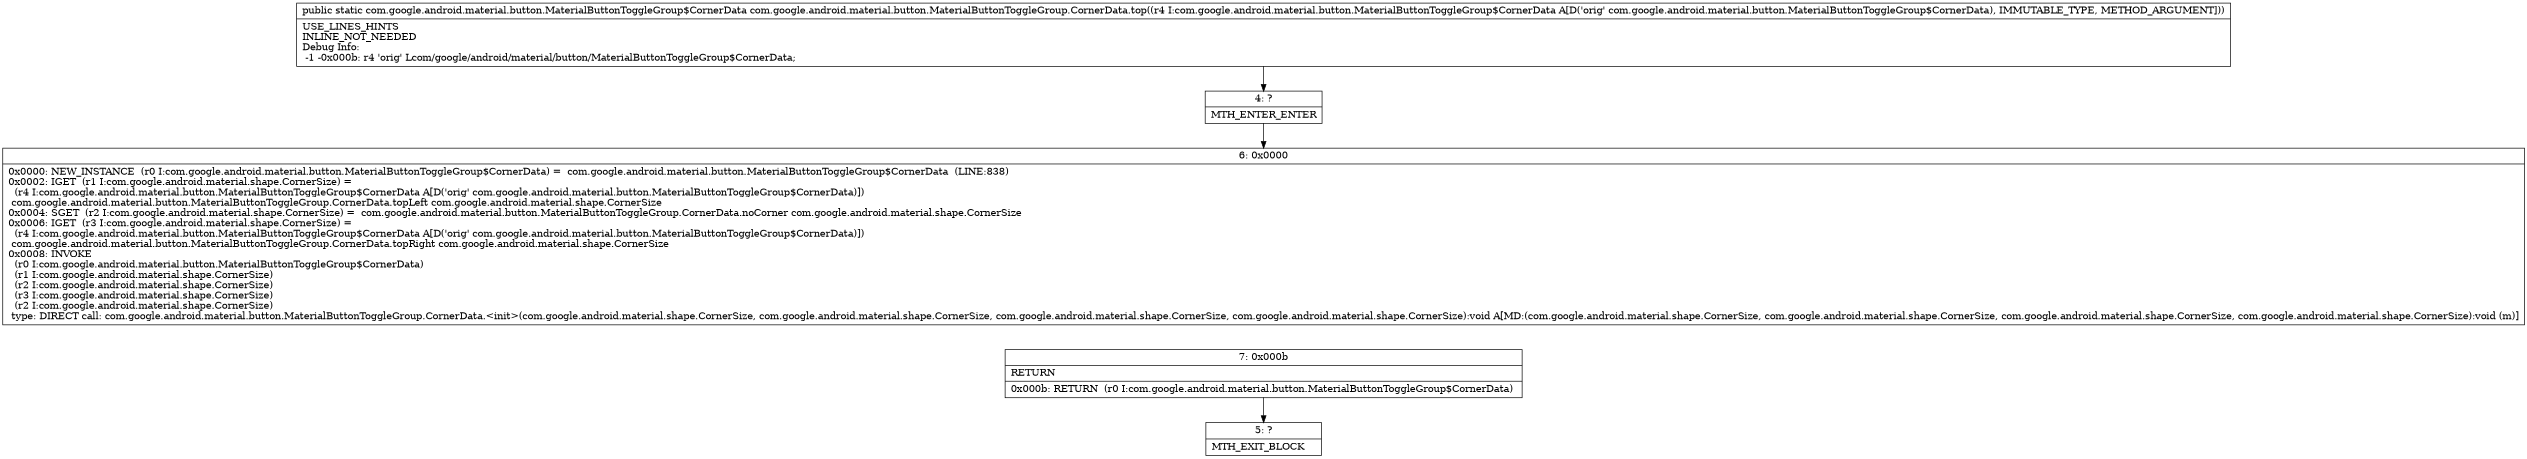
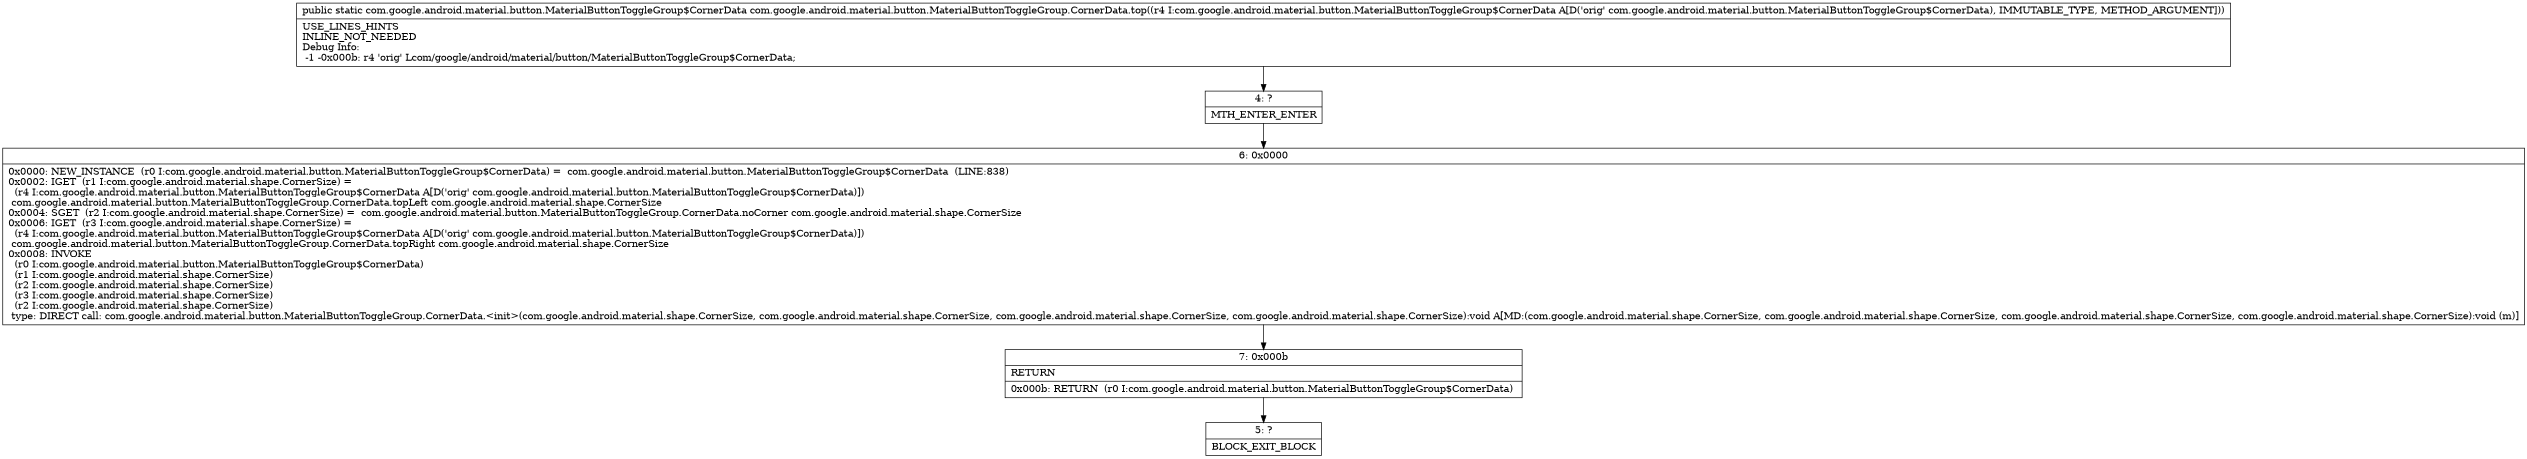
edge "6: 0x0000" -> "7: 0x000b": added
node "5: ?": text "MTH_EXIT_BLOCK" -> "BLOCK_EXIT_BLOCK"
